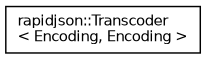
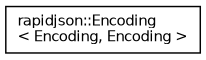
node "rapidjson::Transcoder < Encoding, Encoding >": label "rapidjson::Transcoder < Encoding, Encoding >" -> "rapidjson::Encoding < Encoding, Encoding >"
